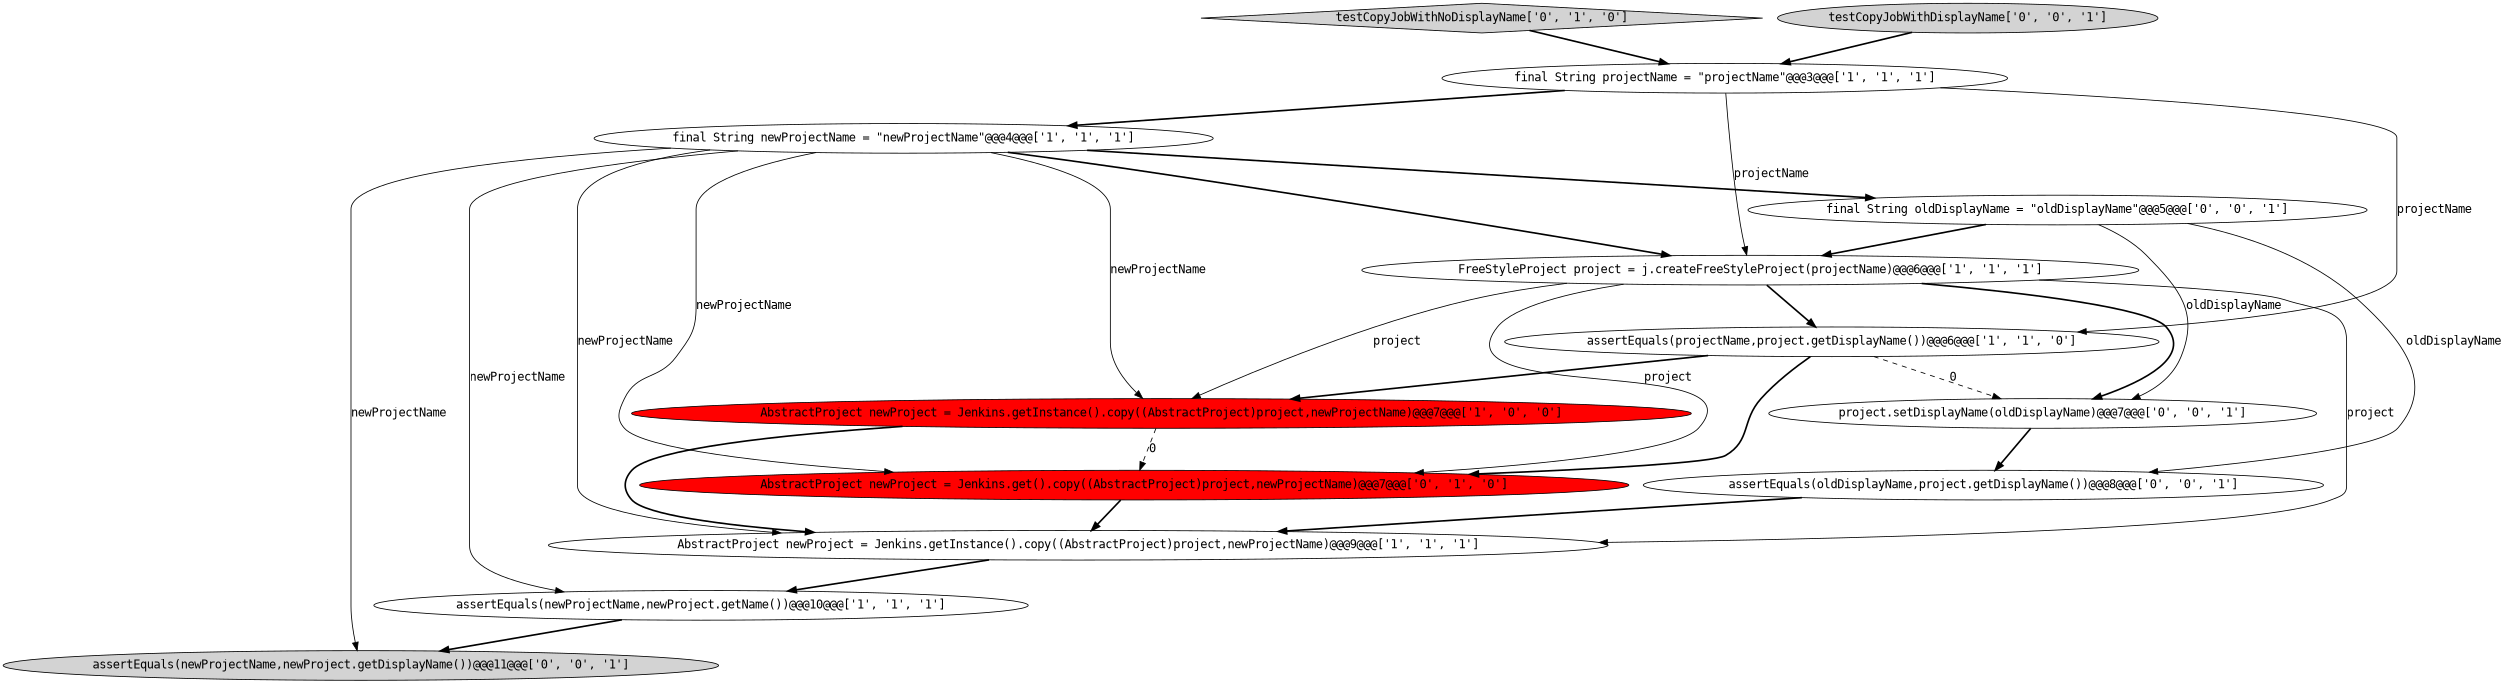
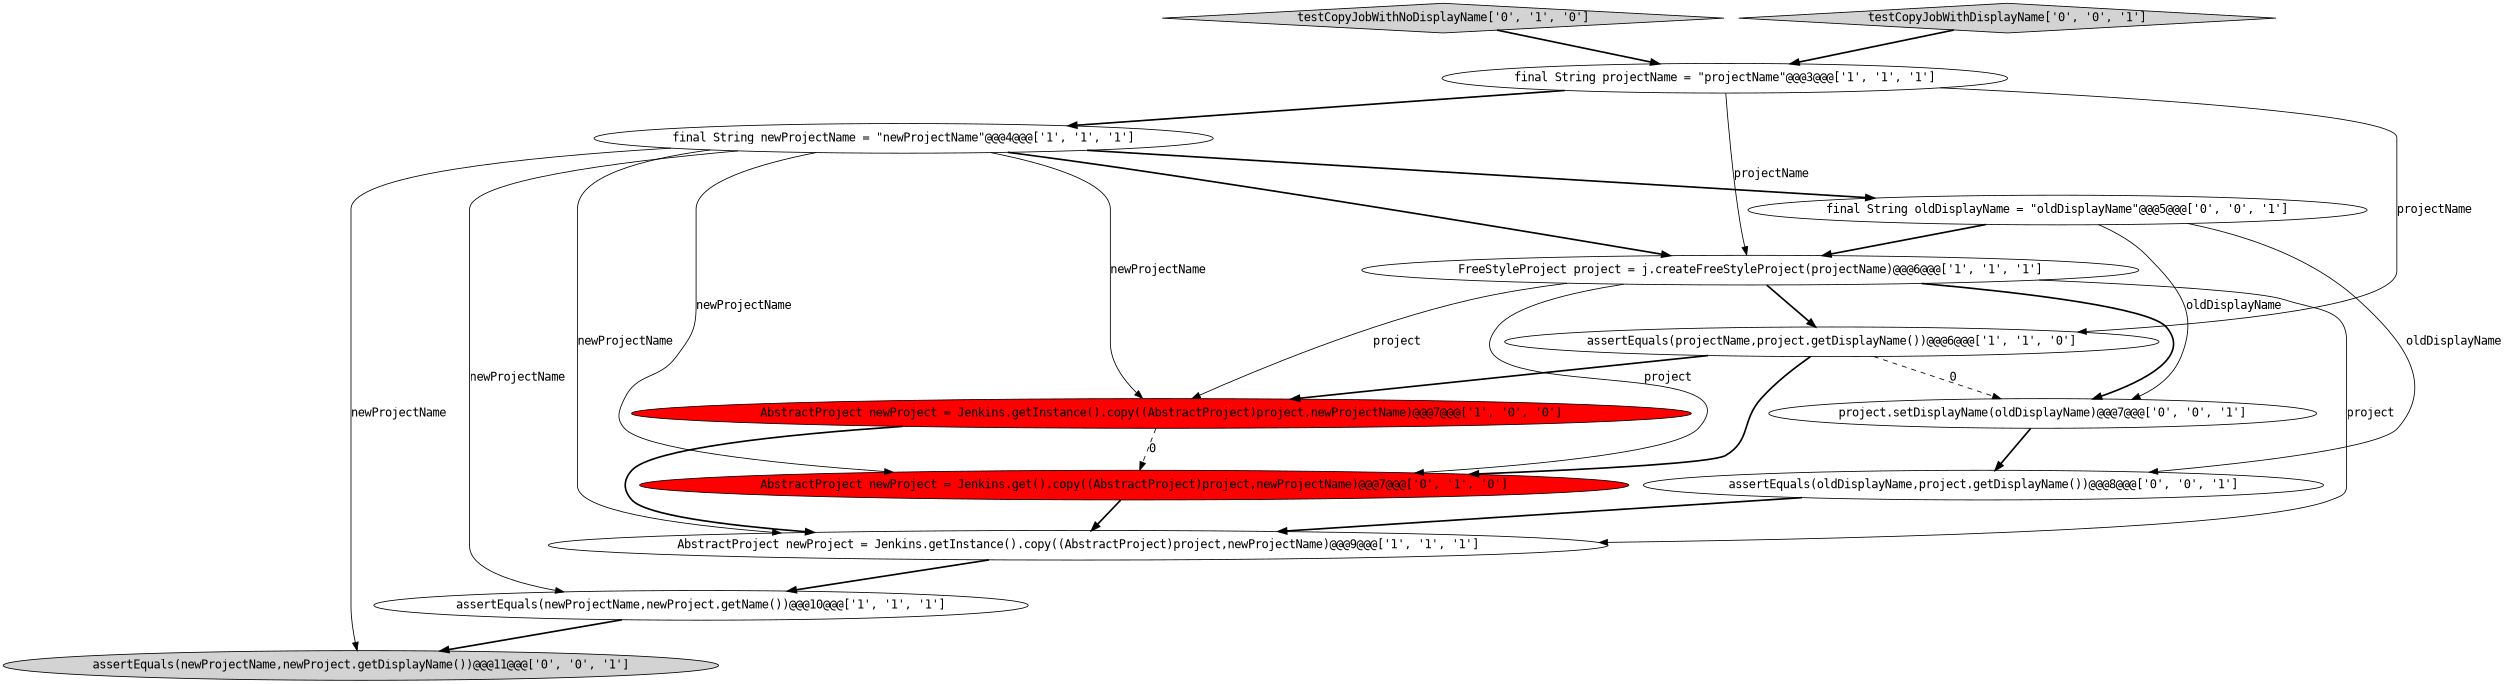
node "testCopyJobWithDisplayName['0', '0', '1']": shape ellipse -> diamond
